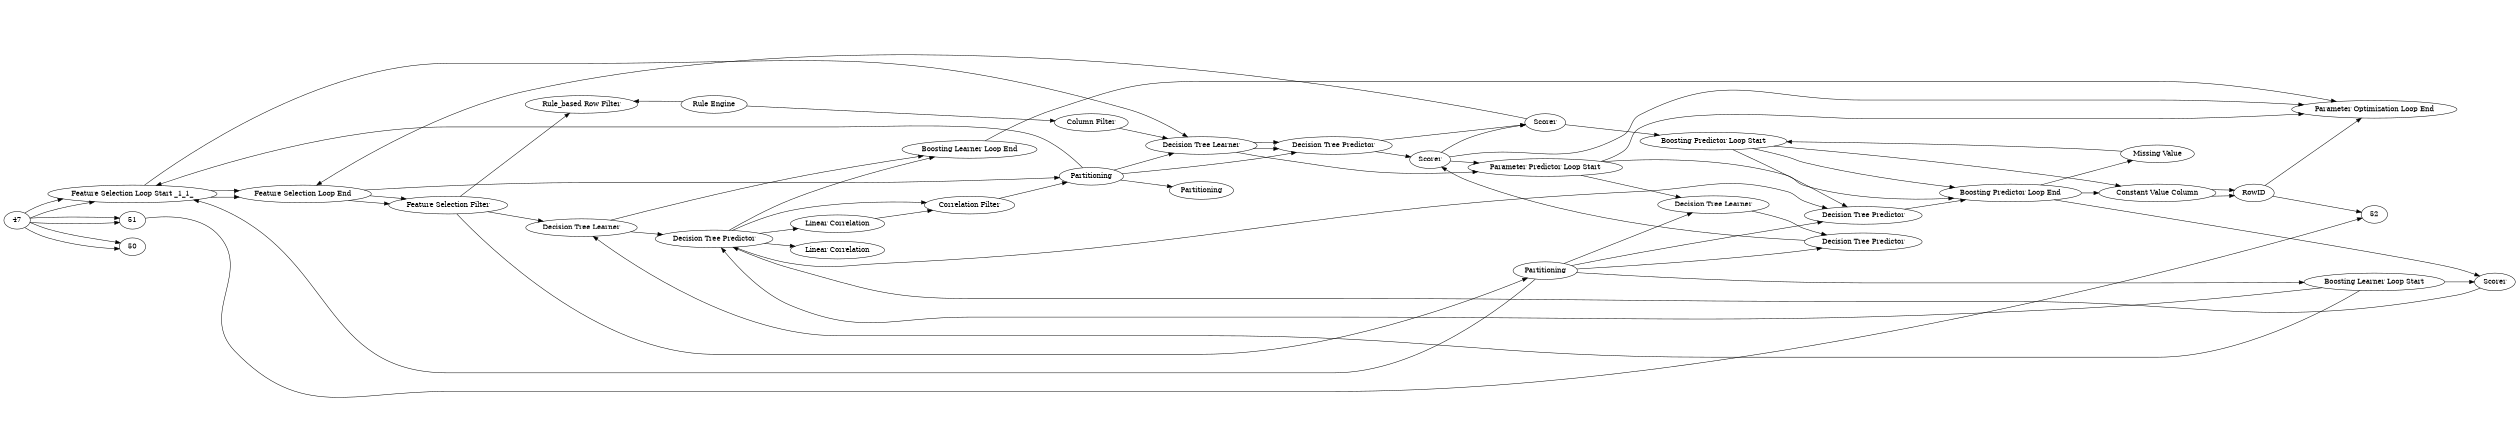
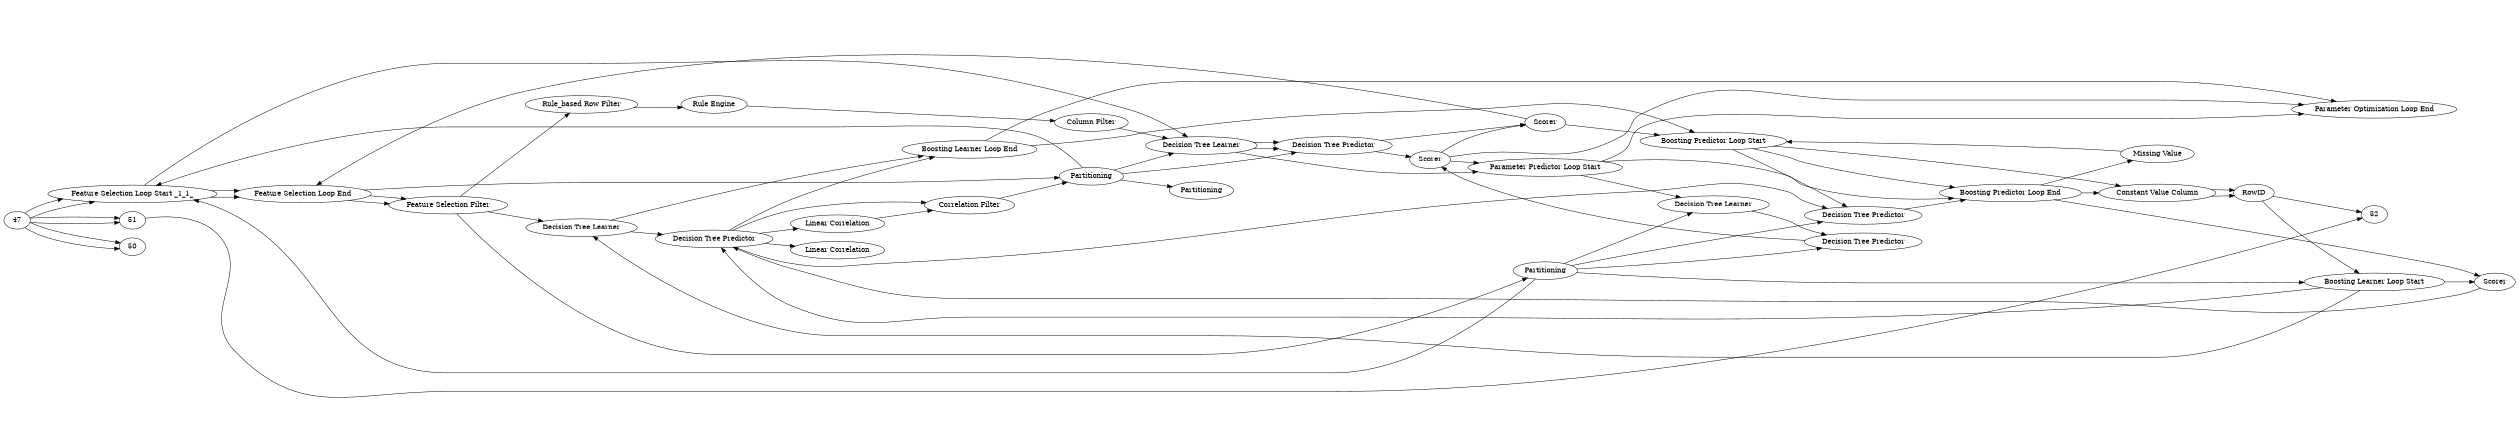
edge "Rule Engine" -> "Rule_based Row Filter": reversed
edge "Boosting Learner Loop End" -> "Boosting Predictor Loop Start": added
edge "RowID" -> "Parameter Optimization Loop End": now "RowID" -> "Boosting Learner Loop Start"
